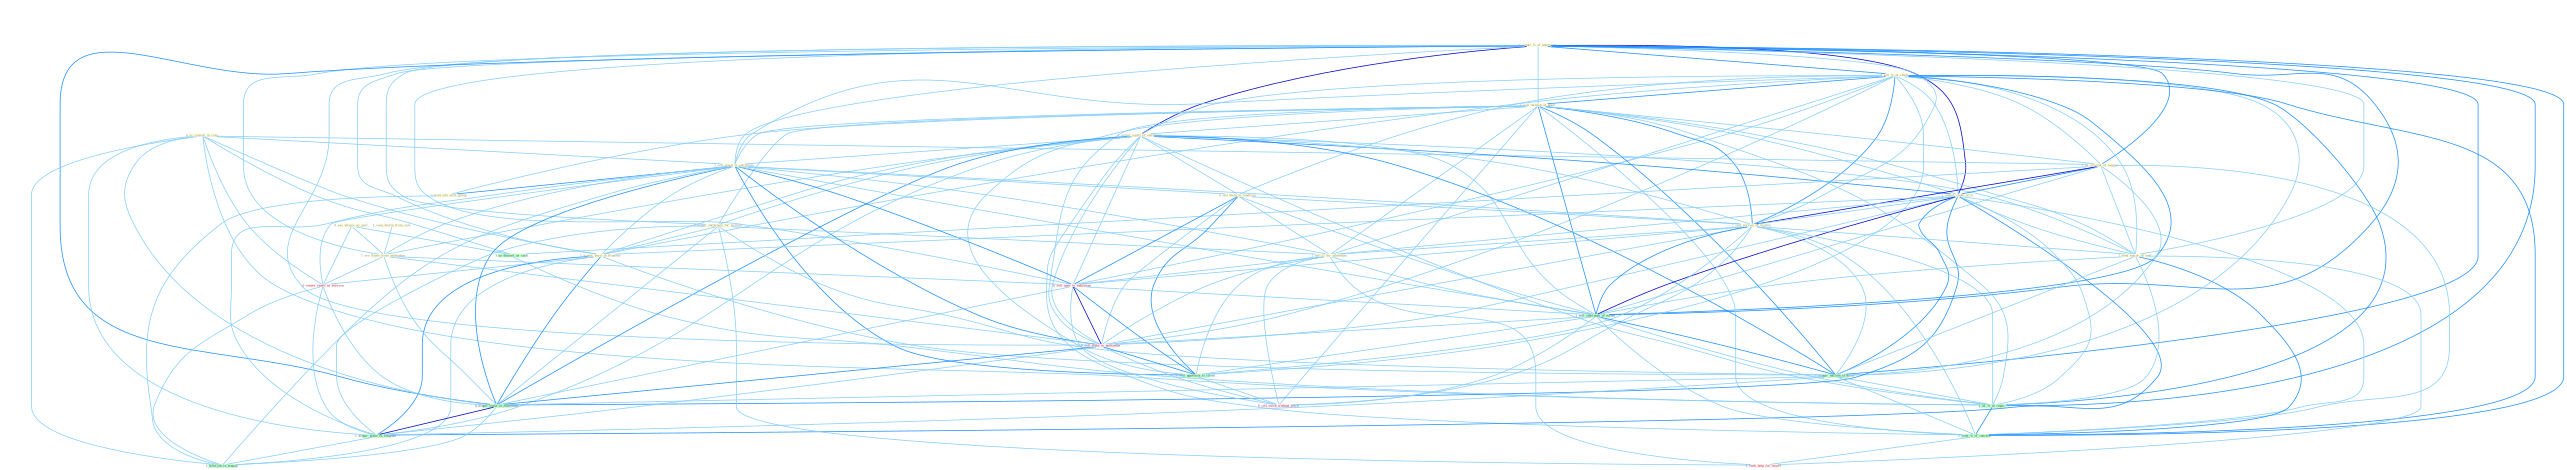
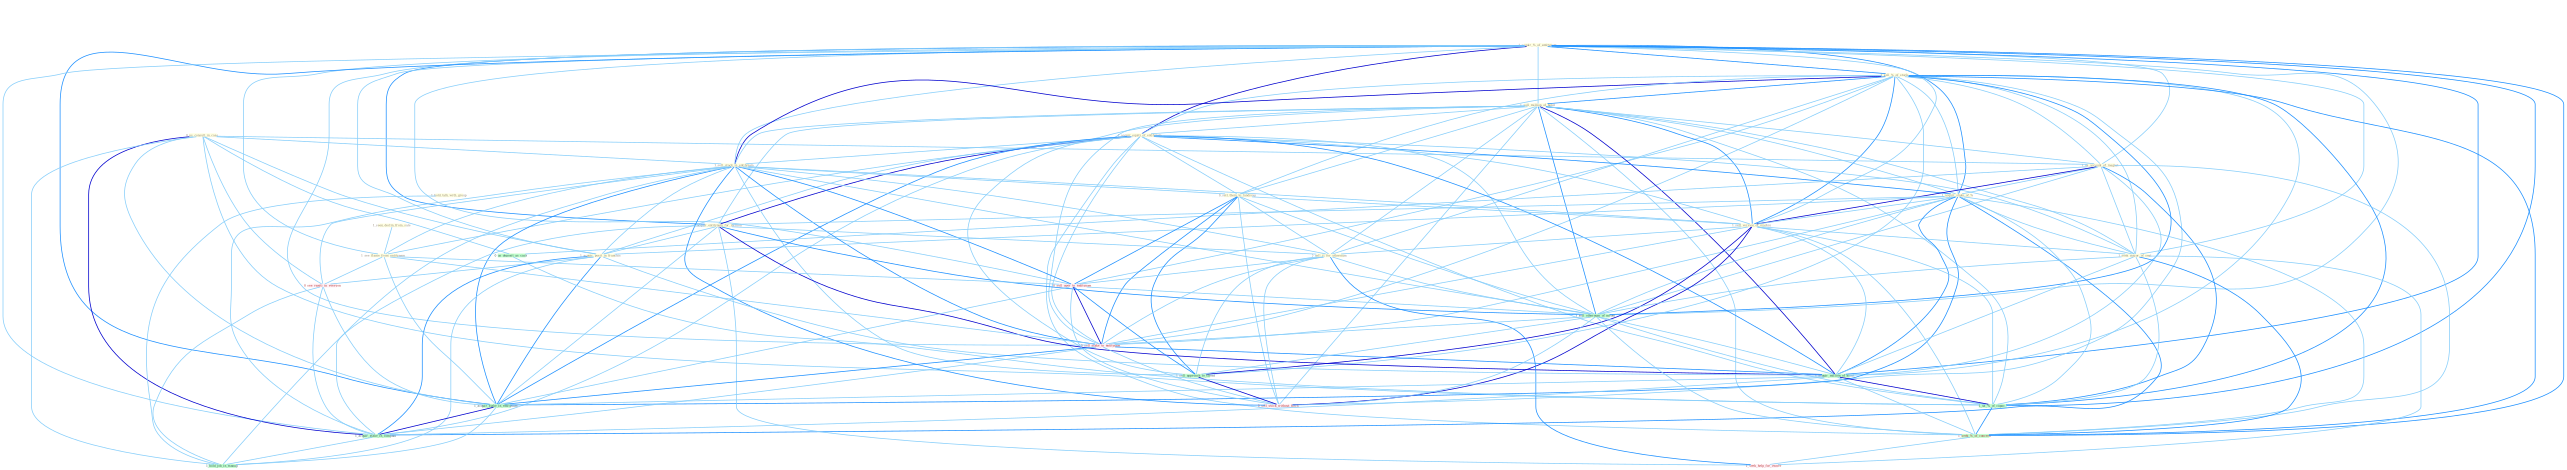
edge "1_acquir_%_of_entitynam" -- "1_acquir_stake_of_%": color #0000cd -> #1e90ff
edge "1_acquir_%_of_entitynam" -- "1_us_account_of_magnat": color #1e90ff -> #87cefa
edge "1_acquir_%_of_entitynam" -- "1_acquir_stake_in_compani": added
edge "1_acquir_%_of_entitynam" -- "0_acquir_entitynam_for_million": color #87cefa -> #1e90ff
edge "1_sell_%_of_stock" -- "1_sell_stock_in_entitynam": color #87cefa -> #0000cd
edge "1_sell_%_of_stock" -- "1_acquir_posit_in_franchis": now "1_sell_%_of_stock" -- "0_sell_stock_without_hitch"
edge "1_sell_million_of_bond" -- "1_hold_talk_with_group": now "1_sell_million_of_bond" -- "0_sell_them_to_landscap"
edge "1_acquir_%_of_entitynam" -- "1_sell_othernum_of_model": color #1e90ff -> #87cefa
edge "1_acquir_equiti_of_entitynam" -- "0_acquir_entitynam_for_million": color #87cefa -> #0000cd
edge "1_sell_stock_in_entitynam" -- "1_hold_talk_with_group": now "1_sell_stock_in_entitynam" -- "0_sell_stock_without_hitch"
edge "1_us_account_of_magnat" -- "1_acquir_stake_of_%": color #1e90ff -> #87cefa
edge "1_acquir_equiti_of_entitynam" -- "0_sell_oper_to_entitynam": removed
node "0_see_allianc_as_part": removed
edge "1_acquir_stake_of_%" -- "0_sell_it_for_othernum": now "1_acquir_stake_of_%" -- "0_acquir_entitynam_for_million"
edge "1_sell_million_of_bond" -- "1_acquir_million_of_asset": color #1e90ff -> #0000cd
edge "1_acquir_stake_of_%" -- "1_sell_othernum_of_model": color #0000cd -> #87cefa
edge "1_sell_version_of_machin" -- "1_sell_othernum_of_model": now "0_acquir_entitynam_for_million" -- "1_sell_othernum_of_model"
edge "1_sell_version_of_machin" -- "0_sell_oper_to_entitynam": removed
node "1_us_deposit_as_cach": label "1_us_deposit_as_cach" -> "0_us_deposit_as_cach"
edge "0_sell_them_to_landscap" -- "0_sell_stake_to_entitynam": color #87cefa -> #1e90ff
node "0_owner_vaniti_in_everyon": label "0_owner_vaniti_in_everyon" -> "0_see_vaniti_in_everyon"
edge "0_sell_them_to_landscap" -- "0_sell_stock_without_hitch": added
edge "1_us_account_of_magnat" -- "1_us_%_of_capac": added
edge "0_us_consult_in_case" -- "1_acquir_stake_in_compani": color #87cefa -> #0000cd
edge "1_sell_version_of_machin" -- "1_sell_approach_to_client": color #87cefa -> #0000cd
edge "1_sell_othernum_of_model" -- "1_acquir_million_of_asset": color #1e90ff -> #87cefa
edge "0_sell_it_for_othernum" -- "1_seek_help_for_owner": color #87cefa -> #1e90ff
edge "1_sell_stock_in_entitynam" -- "1_sell_approach_to_client": color #1e90ff -> #87cefa
edge "0_sell_stake_to_entitynam" -- "1_sell_approach_to_client": now "0_sell_stake_to_entitynam" -- "1_acquir_million_of_asset"
edge "0_acquir_entitynam_for_million" -- "1_acquir_million_of_asset": color #87cefa -> #0000cd
edge "1_sell_version_of_machin" -- "0_sell_stock_without_hitch": color #87cefa -> #0000cd
edge "1_acquir_million_of_asset" -- "1_us_%_of_capac": color #87cefa -> #0000cd
edge "1_sell_approach_to_client" -- "0_sell_stock_without_hitch": color #87cefa -> #0000cd
node "4_acquir_stake_in_entitynam": label "4_acquir_stake_in_entitynam" -> "1_acquir_stake_in_entitynam"
node "1_seek_%_of_concern": fontcolor #2f4f4f -> #b22222
